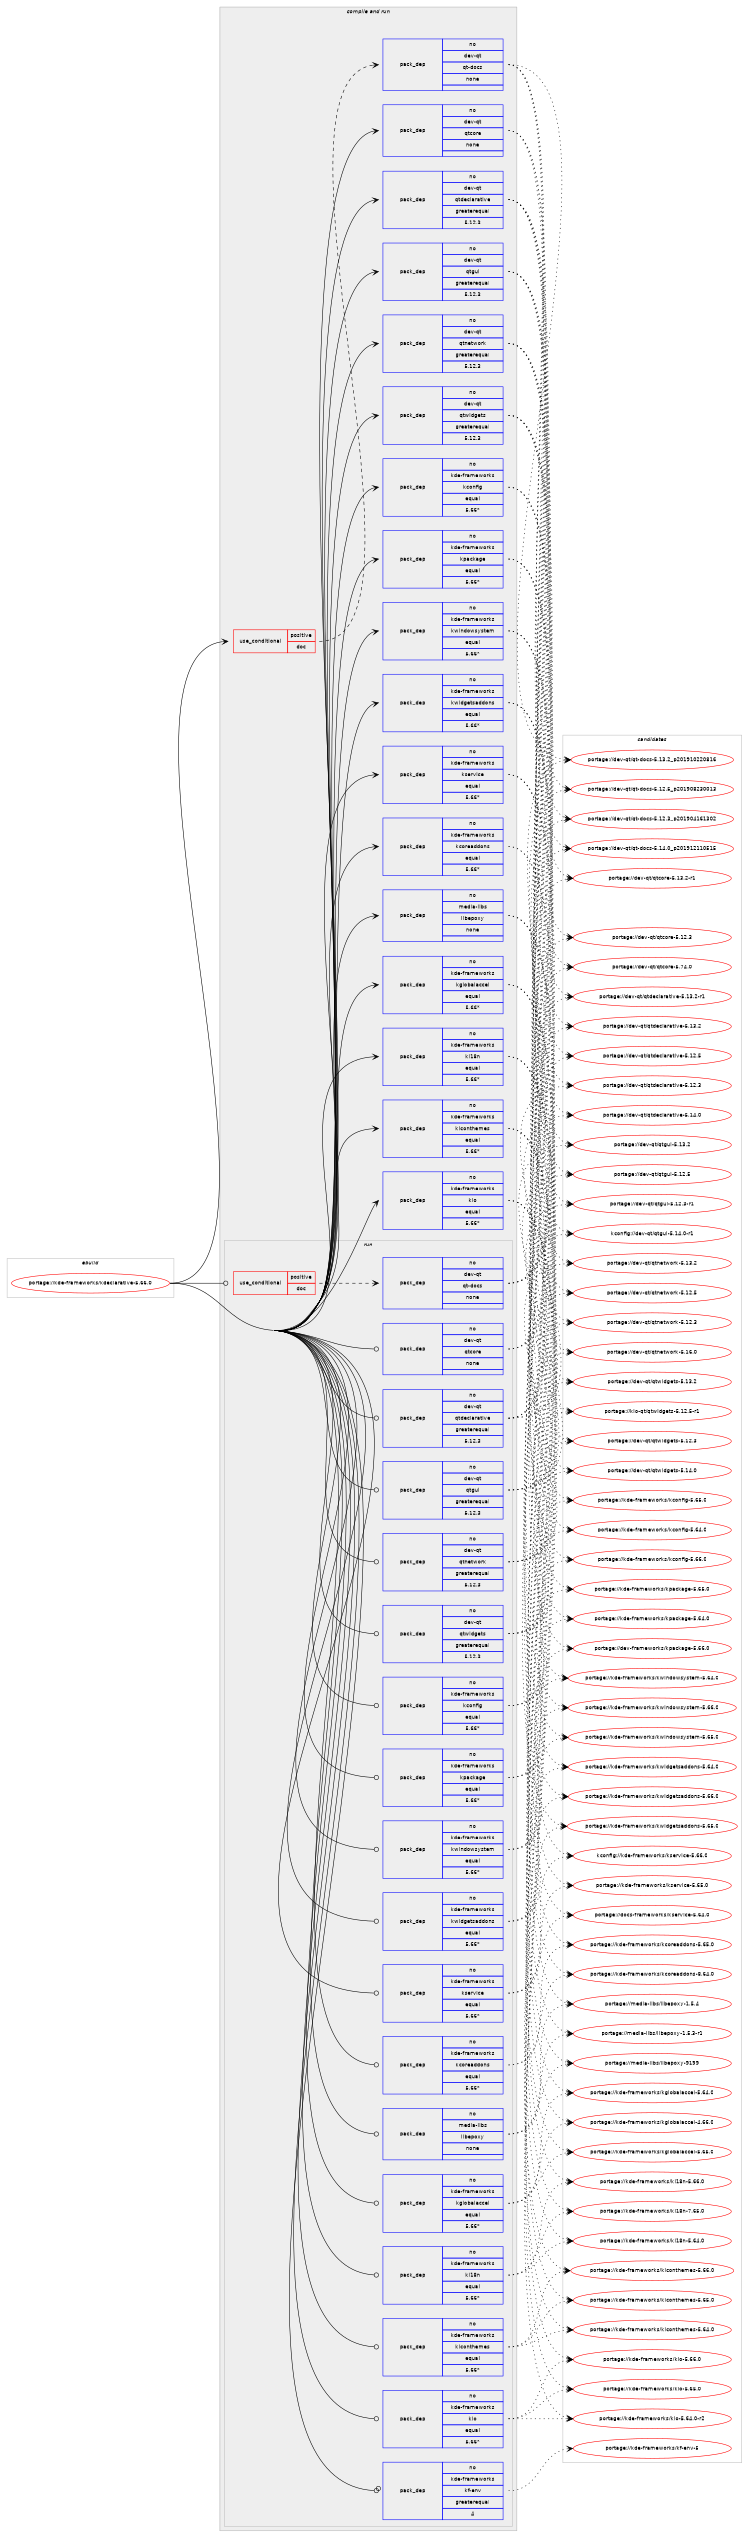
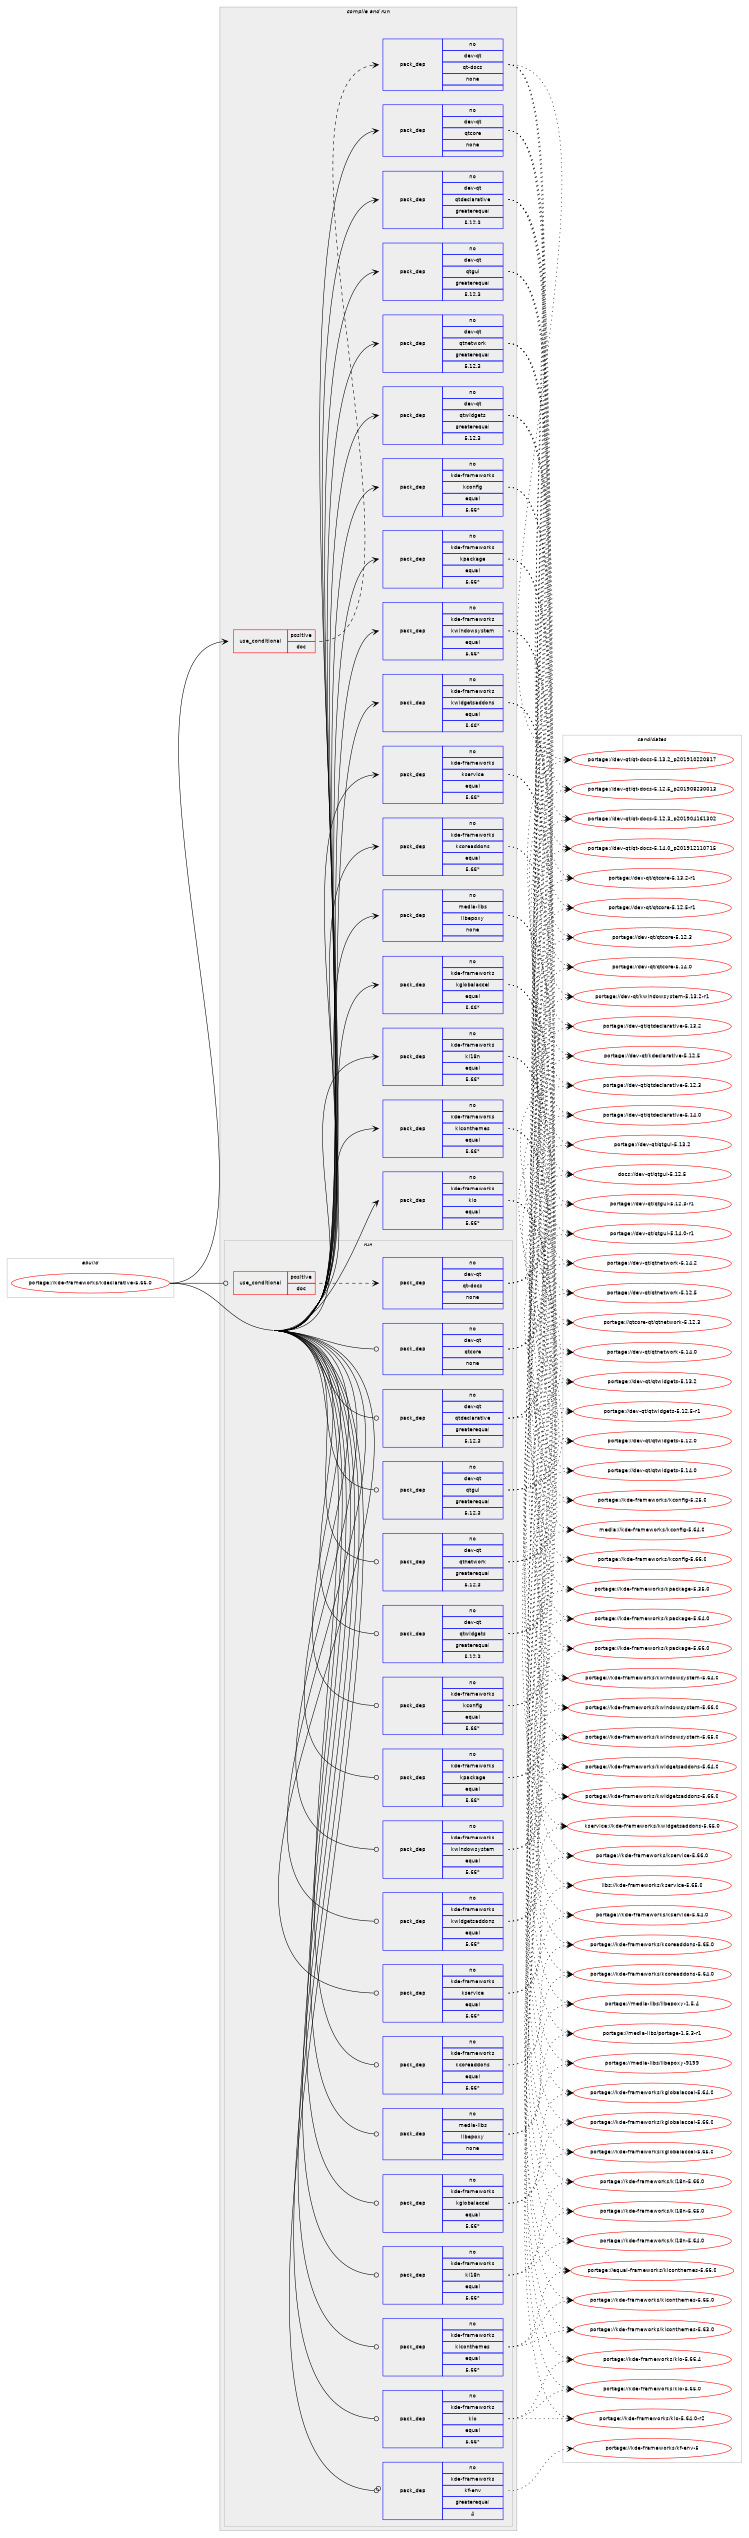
node "portage://dev-qt/qt-docs-5.13.2_p201910220816": label "portage://dev-qt/qt-docs-5.13.2_p201910220816" -> "portage://dev-qt/qt-docs-5.13.2_p201910220817"
node "portage://dev-qt/qt-docs-5.14.0_p201912110515": label "portage://dev-qt/qt-docs-5.14.0_p201912110515" -> "portage://dev-qt/qt-docs-5.14.0_p201912110715"
node "portage://dev-qt/qtcore-5.12.5-r1": added
node "portage://dev-qt/qtcore-5.74.0": label "portage://dev-qt/qtcore-5.74.0" -> "portage://dev-qt/qtcore-5.14.0"
node "portage://dev-qt/qtdeclarative-5.13.2-r1": label "portage://dev-qt/qtdeclarative-5.13.2-r1" -> "portage://dev-qt/kwindowsystem-5.13.2-r1"
node "portage://dev-qt/qtdeclarative-5.12.5": label "portage://dev-qt/qtdeclarative-5.12.5" -> "portage://dev-qt/kdeclarative-5.12.5"
node "portage://dev-qt/qtgui-5.12.5": label "portage://dev-qt/qtgui-5.12.5" -> "docs://dev-qt/qtgui-5.12.5"
node "kconfig://dev-qt/qtgui-5.14.0-r1": label "kconfig://dev-qt/qtgui-5.14.0-r1" -> "portage://dev-qt/qtgui-5.14.0-r1"
node "portage://dev-qt/qtnetwork-5.13.2": label "portage://dev-qt/qtnetwork-5.13.2" -> "portage://dev-qt/qtnetwork-5.14.2"
node "portage://dev-qt/qtnetwork-5.12.3": label "portage://dev-qt/qtnetwork-5.12.3" -> "portage://qtcore-qt/qtnetwork-5.12.3"
node "portage://dev-qt/qtnetwork-5.16.0": label "portage://dev-qt/qtnetwork-5.16.0" -> "portage://dev-qt/qtnetwork-5.14.0"
node "portage://kio-qt/qtwidgets-5.12.5-r1": label "portage://kio-qt/qtwidgets-5.12.5-r1" -> "portage://dev-qt/qtwidgets-5.12.5-r1"
node "portage://dev-qt/qtwidgets-5.12.3": label "portage://dev-qt/qtwidgets-5.12.3" -> "portage://dev-qt/qtwidgets-5.12.0"
node "portage://kde-frameworks/kconfig-5.65.0": label "portage://kde-frameworks/kconfig-5.65.0" -> "portage://kde-frameworks/kconfig-5.25.0"
node "portage://kde-frameworks/kconfig-5.64.0": label "portage://kde-frameworks/kconfig-5.64.0" -> "media://kde-frameworks/kconfig-5.64.0"
node "portage://kde-frameworks/kpackage-5.65.0": label "portage://kde-frameworks/kpackage-5.65.0" -> "portage://kde-frameworks/kpackage-5.35.0"
node "portage://dev-frameworks/kpackage-5.66.0": label "portage://dev-frameworks/kpackage-5.66.0" -> "portage://kde-frameworks/kpackage-5.66.0"
node "portage://kde-frameworks/kwidgetsaddons-5.65.0": label "portage://kde-frameworks/kwidgetsaddons-5.65.0" -> "kservice://kde-frameworks/kwidgetsaddons-5.65.0"
node "kconfig://kde-frameworks/kservice-5.66.0": label "kconfig://kde-frameworks/kservice-5.66.0" -> "portage://kde-frameworks/kservice-5.66.0"
node "portage://kde-frameworks/kservice-5.65.0": label "portage://kde-frameworks/kservice-5.65.0" -> "libs://kde-frameworks/kservice-5.65.0"
node "portage://docs-frameworks/kservice-5.64.0": label "portage://docs-frameworks/kservice-5.64.0" -> "portage://kde-frameworks/kservice-5.64.0"
node "portage://kde-frameworks/kcoreaddons-8.64.0": label "portage://kde-frameworks/kcoreaddons-8.64.0" -> "portage://kde-frameworks/kcoreaddons-5.64.0"
node "portage://media-libs/libepoxy-1.5.3-r1": label "portage://media-libs/libepoxy-1.5.3-r1" -> "portage://media-libs/portage-1.5.3-r1"
node "portage://kde-frameworks/kglobalaccel-4.66.0": label "portage://kde-frameworks/kglobalaccel-4.66.0" -> "portage://kde-frameworks/kglobalaccel-5.66.0"
node "portage://kde-frameworks/ki18n-7.65.0": label "portage://kde-frameworks/ki18n-7.65.0" -> "portage://kde-frameworks/ki18n-5.65.0"
node "portage://kde-frameworks/kiconthemes-5.66.0": label "portage://kde-frameworks/kiconthemes-5.66.0" -> "portage://equal-frameworks/kiconthemes-5.66.0"
node "portage://kde-frameworks/kiconthemes-5.64.0": label "portage://kde-frameworks/kiconthemes-5.64.0" -> "portage://kde-frameworks/kiconthemes-5.63.0"
node "portage://kde-frameworks/kio-5.66.0": label "portage://kde-frameworks/kio-5.66.0" -> "portage://kde-frameworks/kio-5.66.4"
